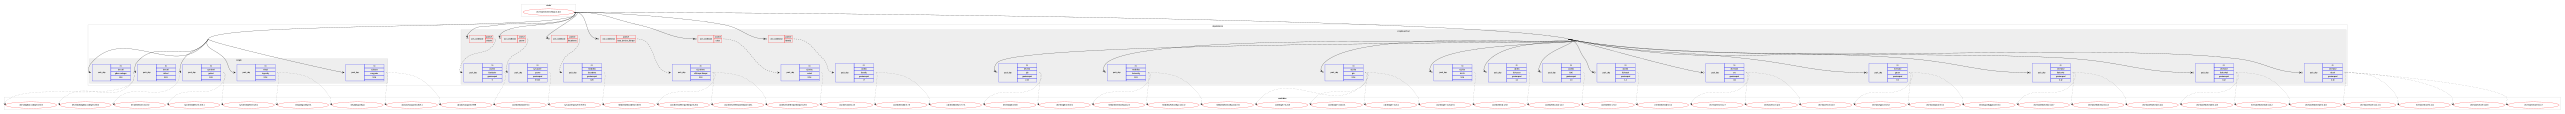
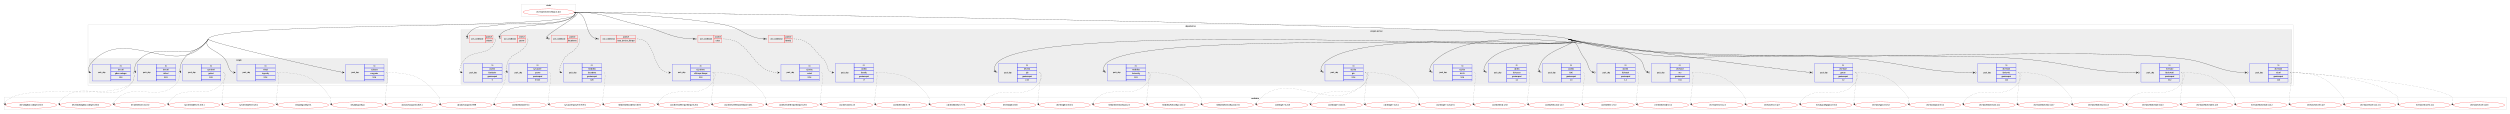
node "xfce-base/exo-0.12.8": removed
